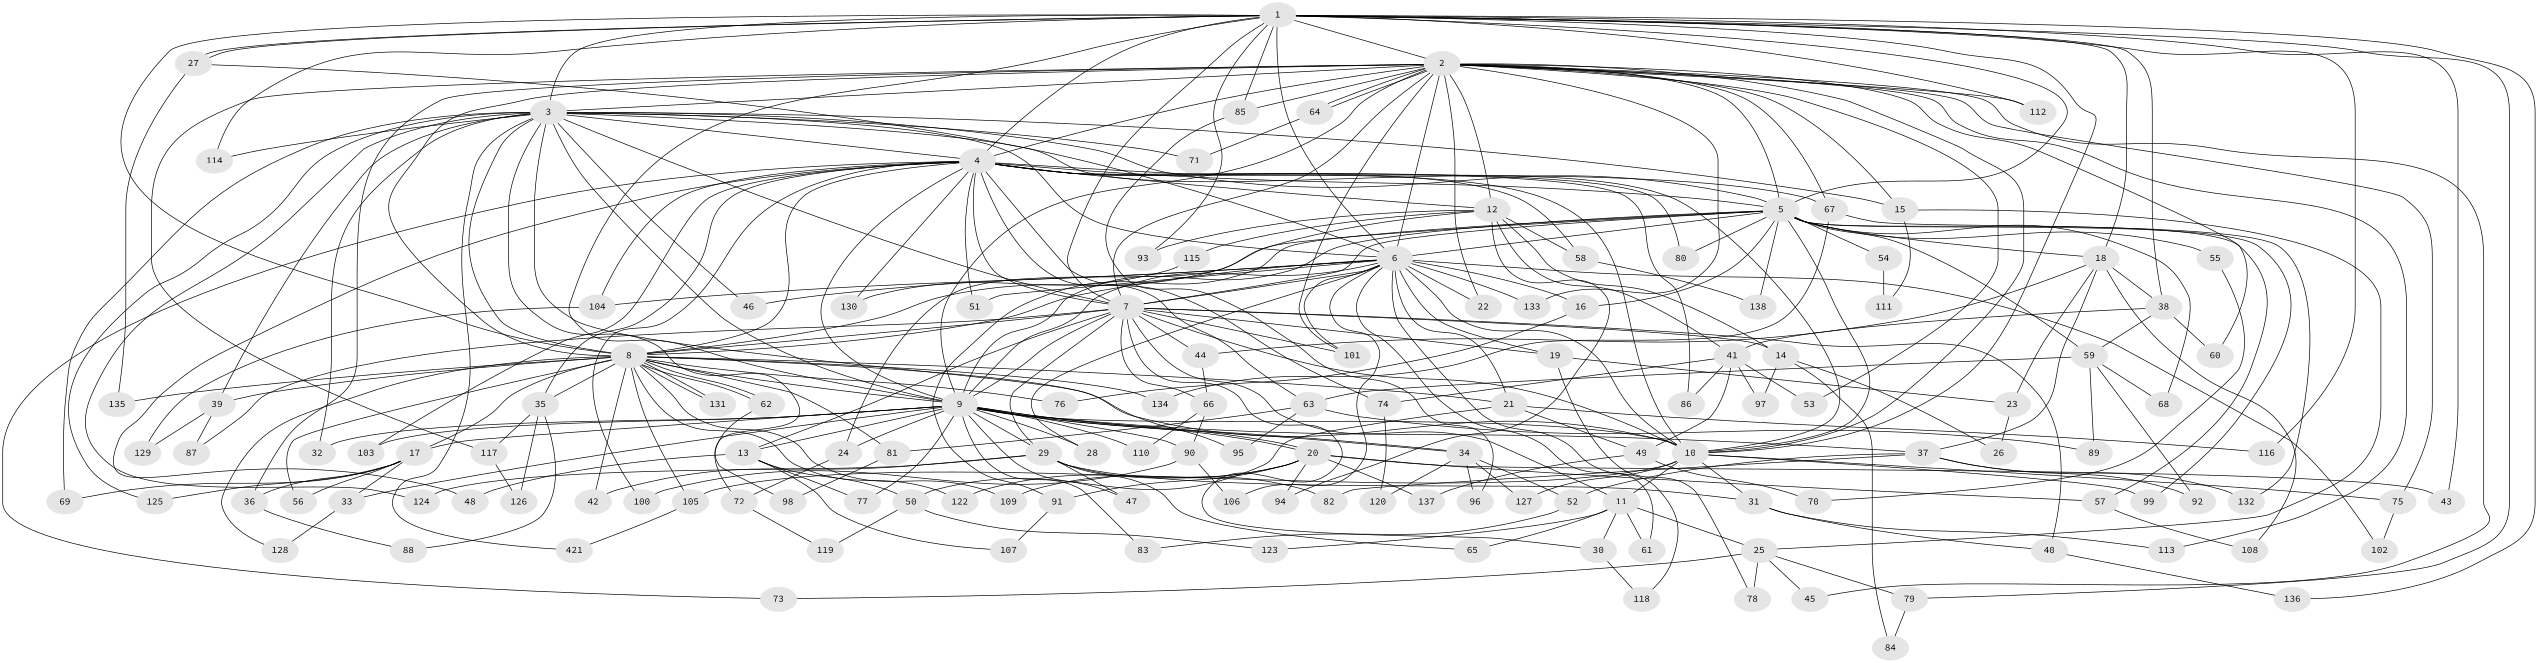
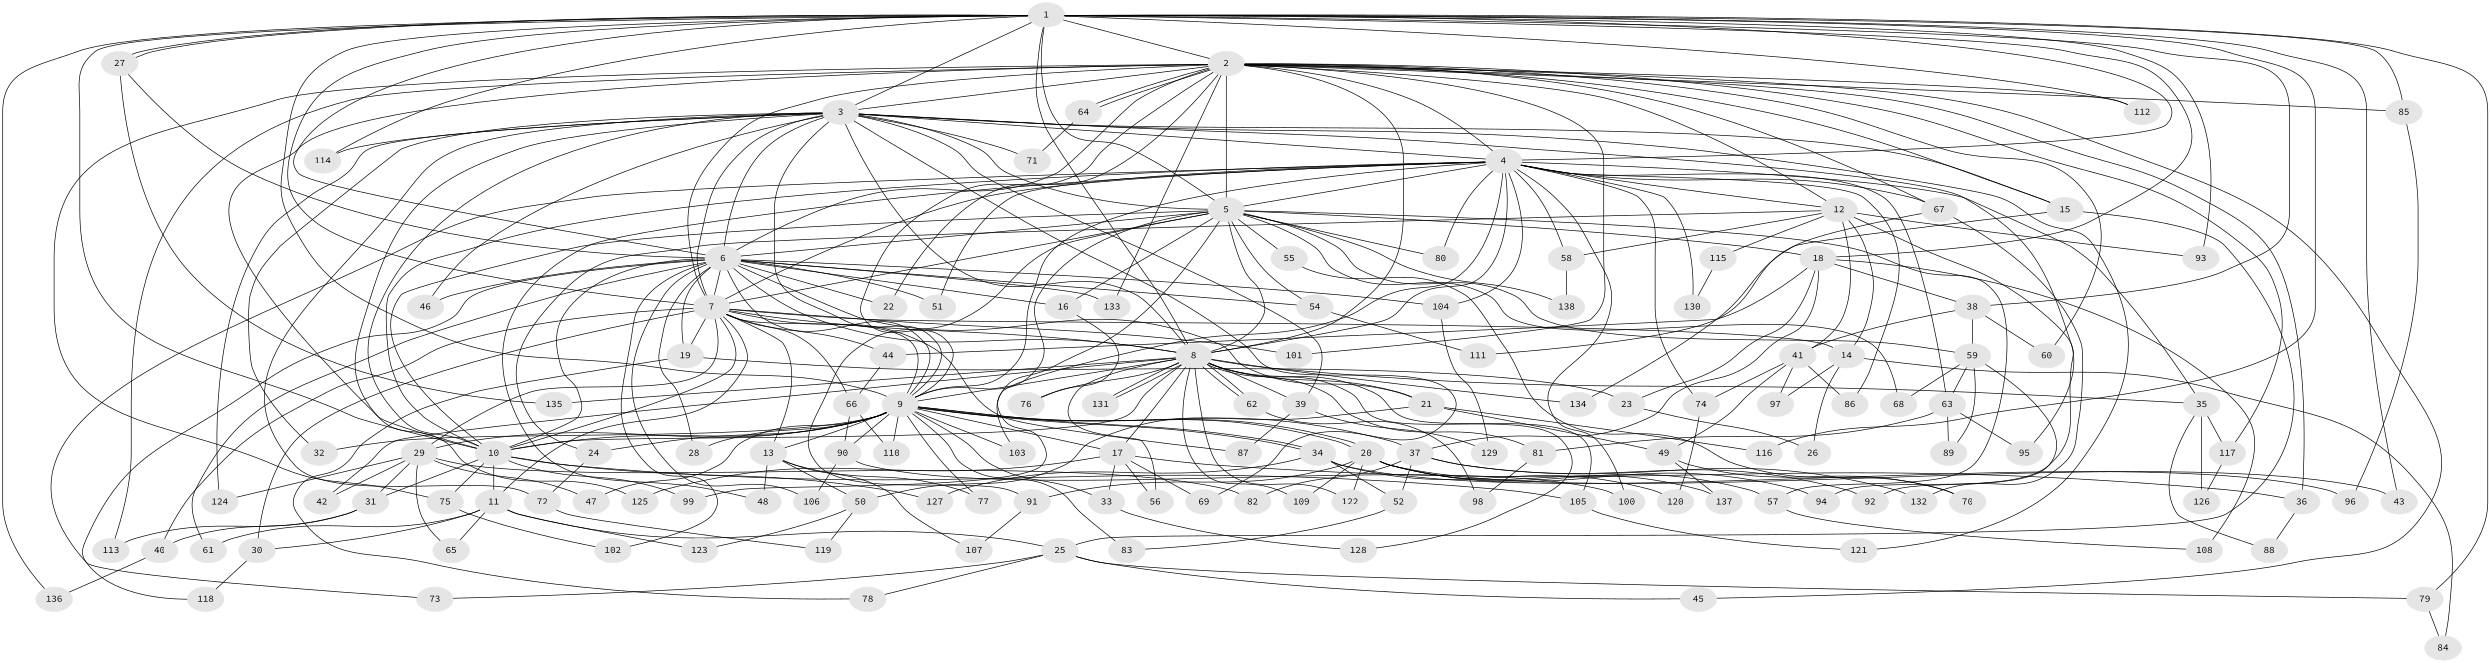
edge "6" -- "101": now "6" -- "54"
node "53": removed
node "421": label "421" -> "121"
